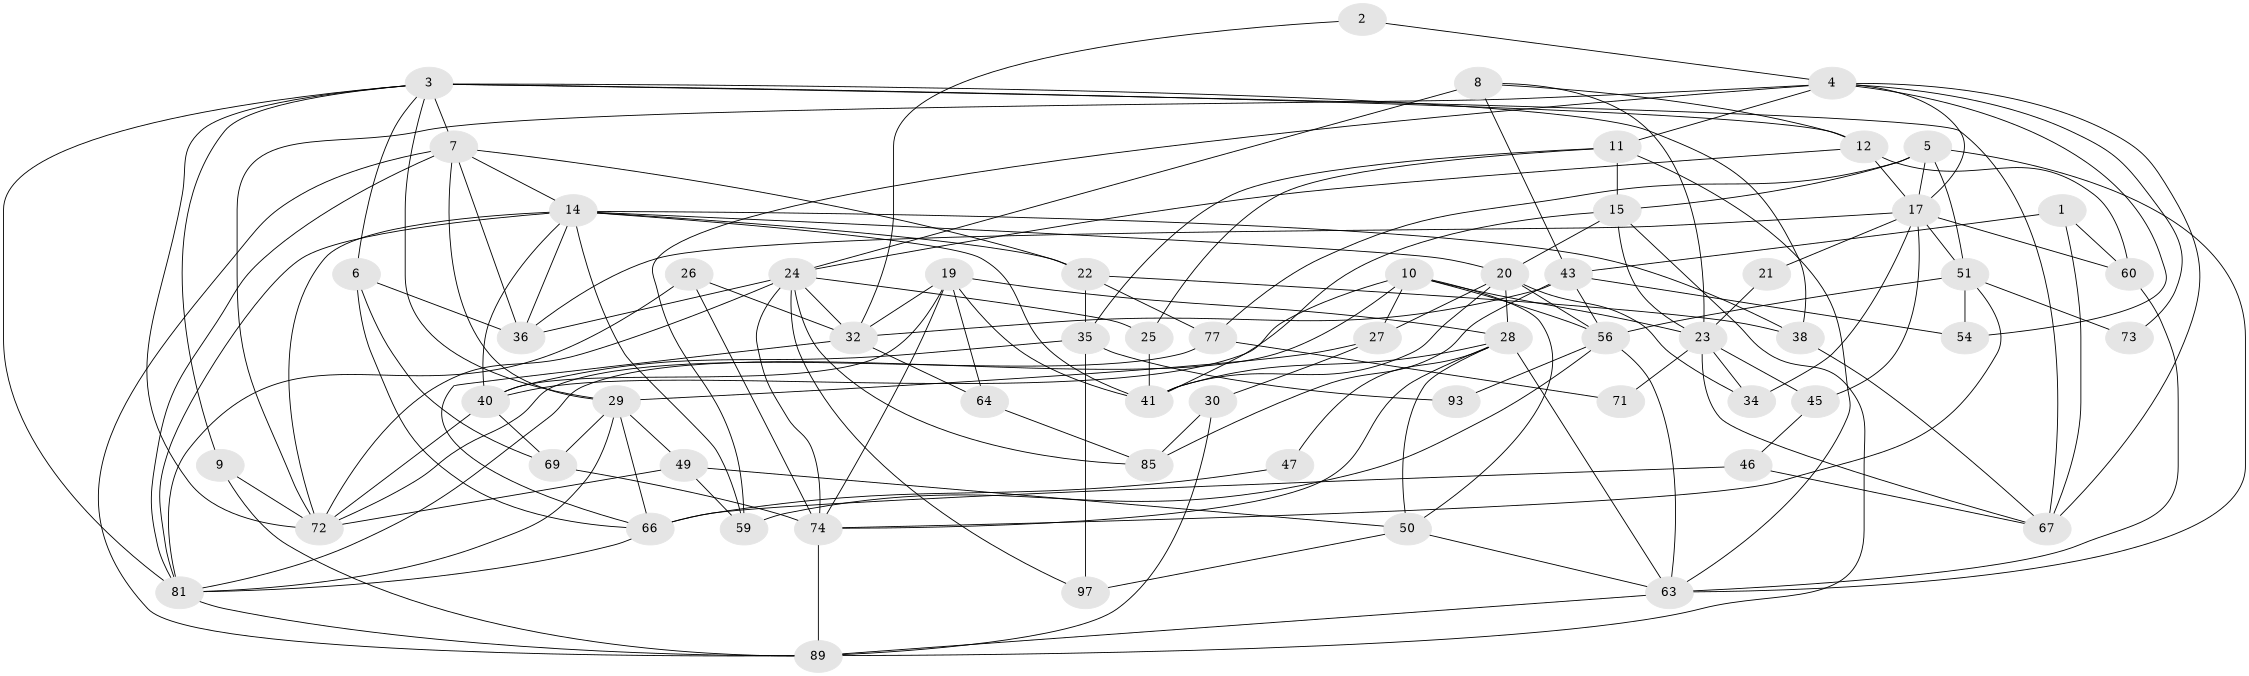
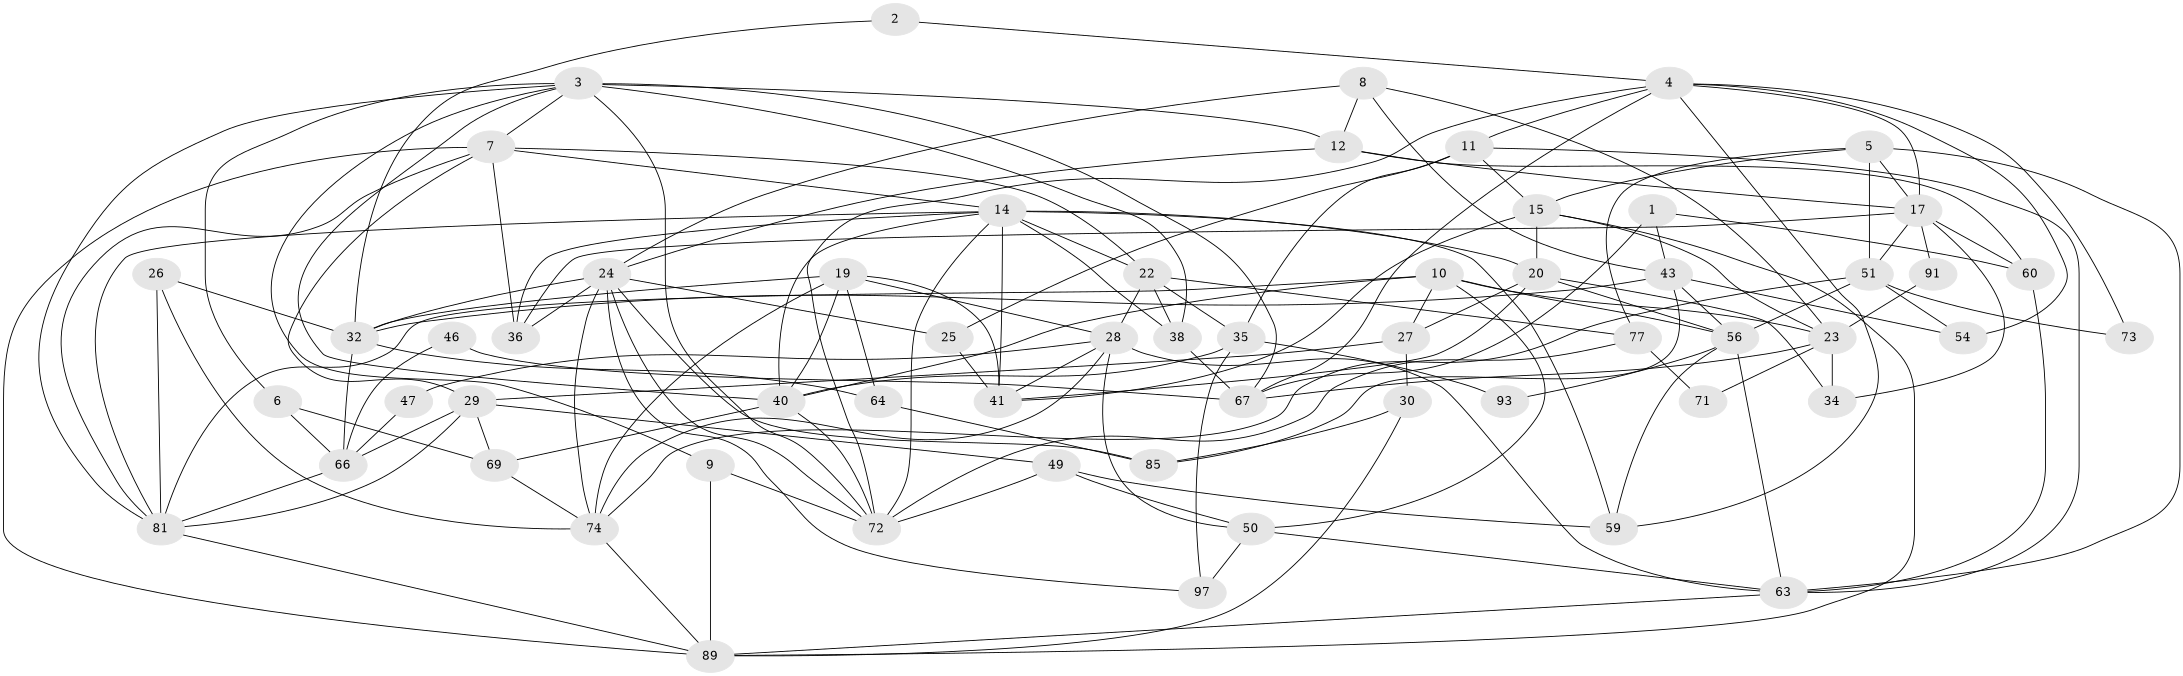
node "21": label "21" -> "91"
edge "6" -- "36": removed
edge "3" -- "29": now "3" -- "40"
edge "20" -- "28": now "22" -- "28"
node "45": removed
